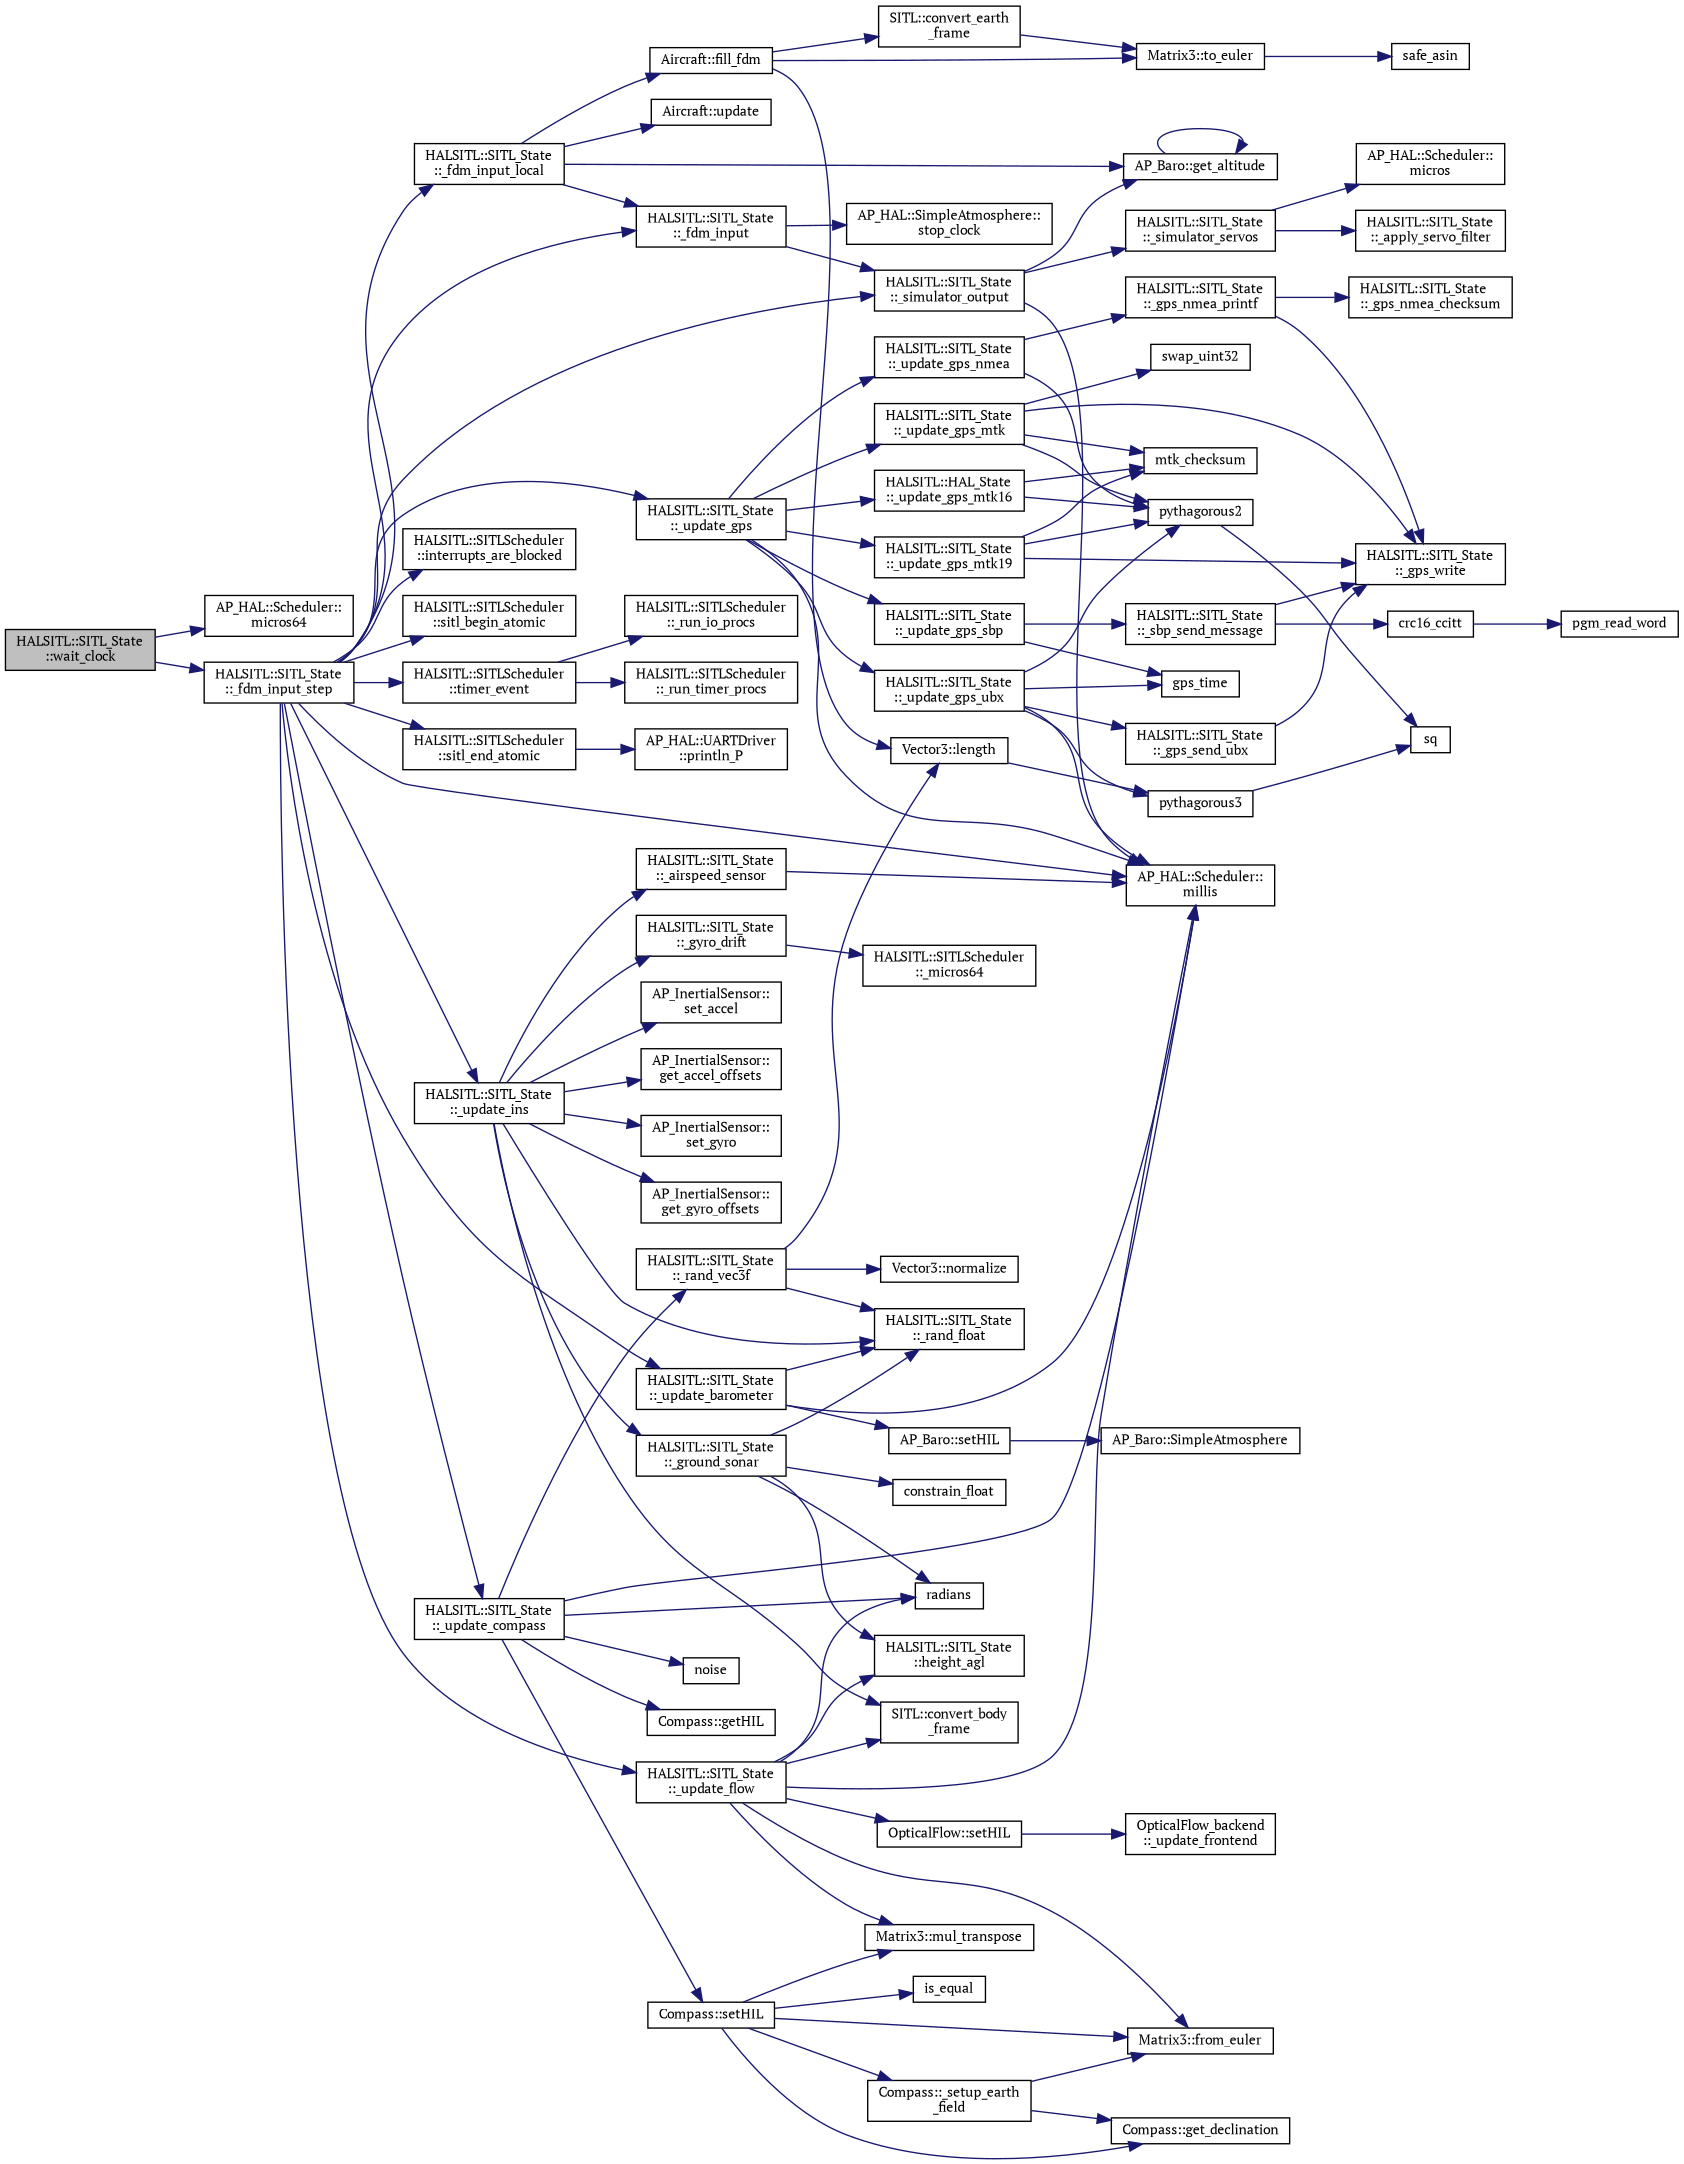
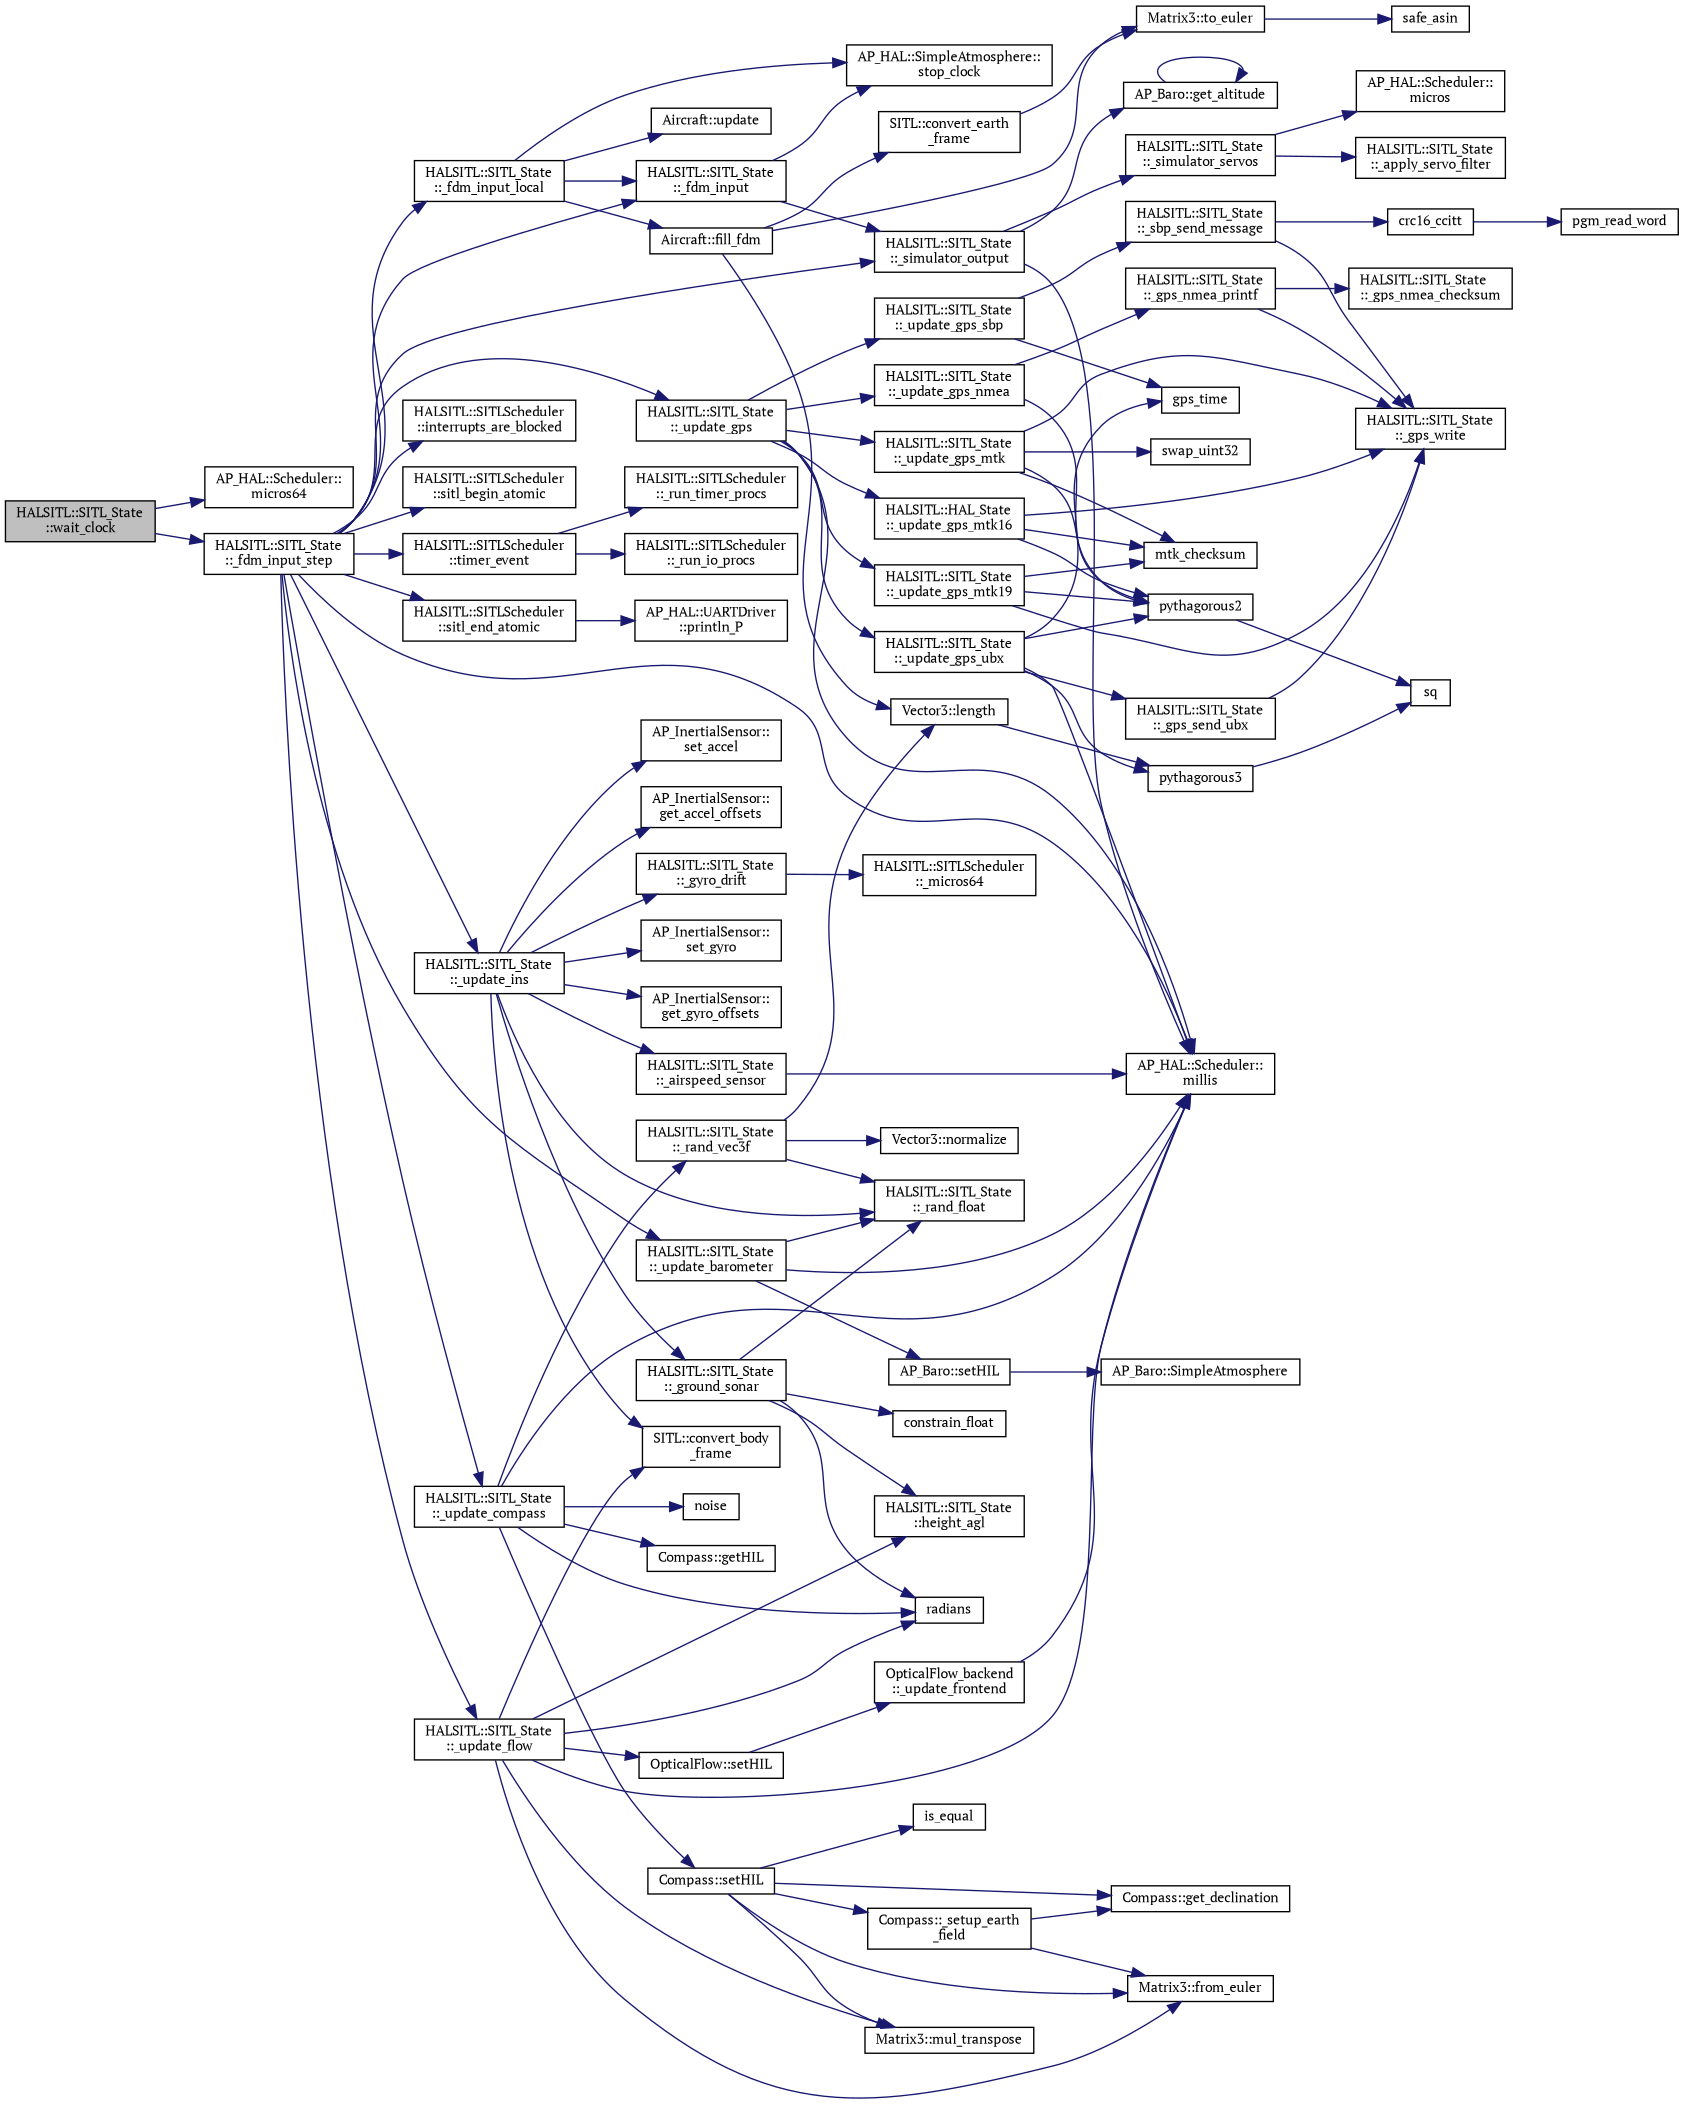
edge "HALSITL::SITL_State ::_fdm_input_local" -> "AP_Baro::get_altitude": now "HALSITL::SITL_State ::_fdm_input_local" -> "AP_HAL::SimpleAtmosphere:: stop_clock"
edge "HALSITL::HAL_State ::_update_gps_mtk16" -> "HALSITL::SITL_State ::_gps_write": added
edge "OpticalFlow_backend ::_update_frontend" -> "AP_HAL::Scheduler:: millis": added
